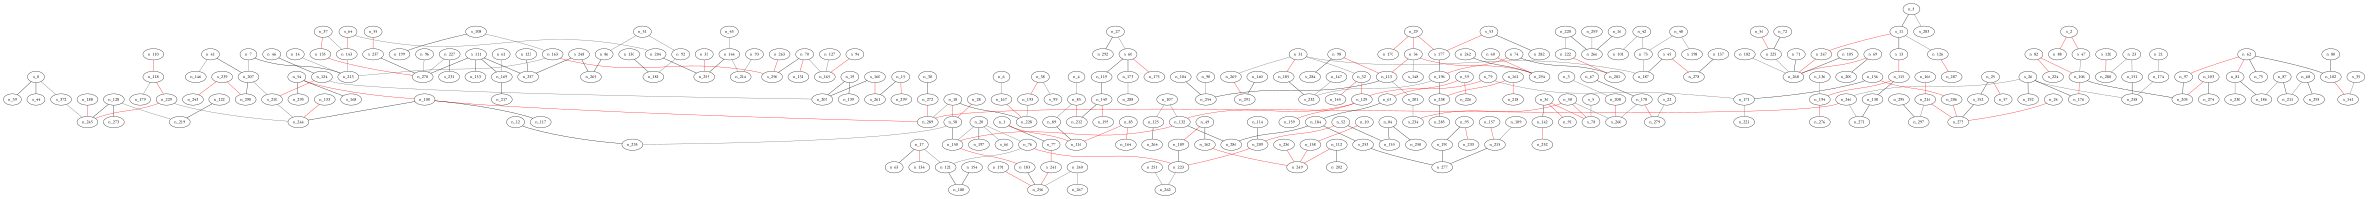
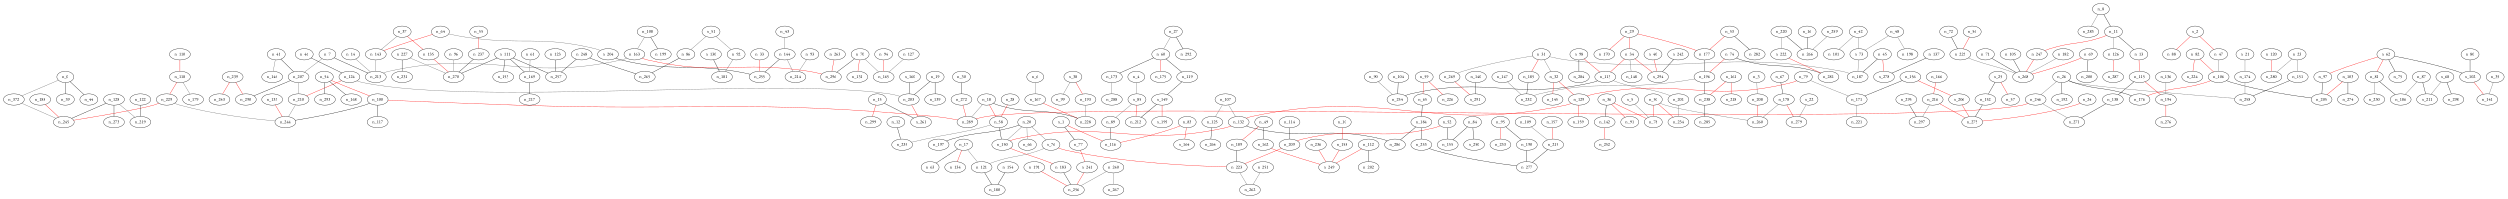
edge "n_160" -- "n_261": now "n_203" -- "n_261"
